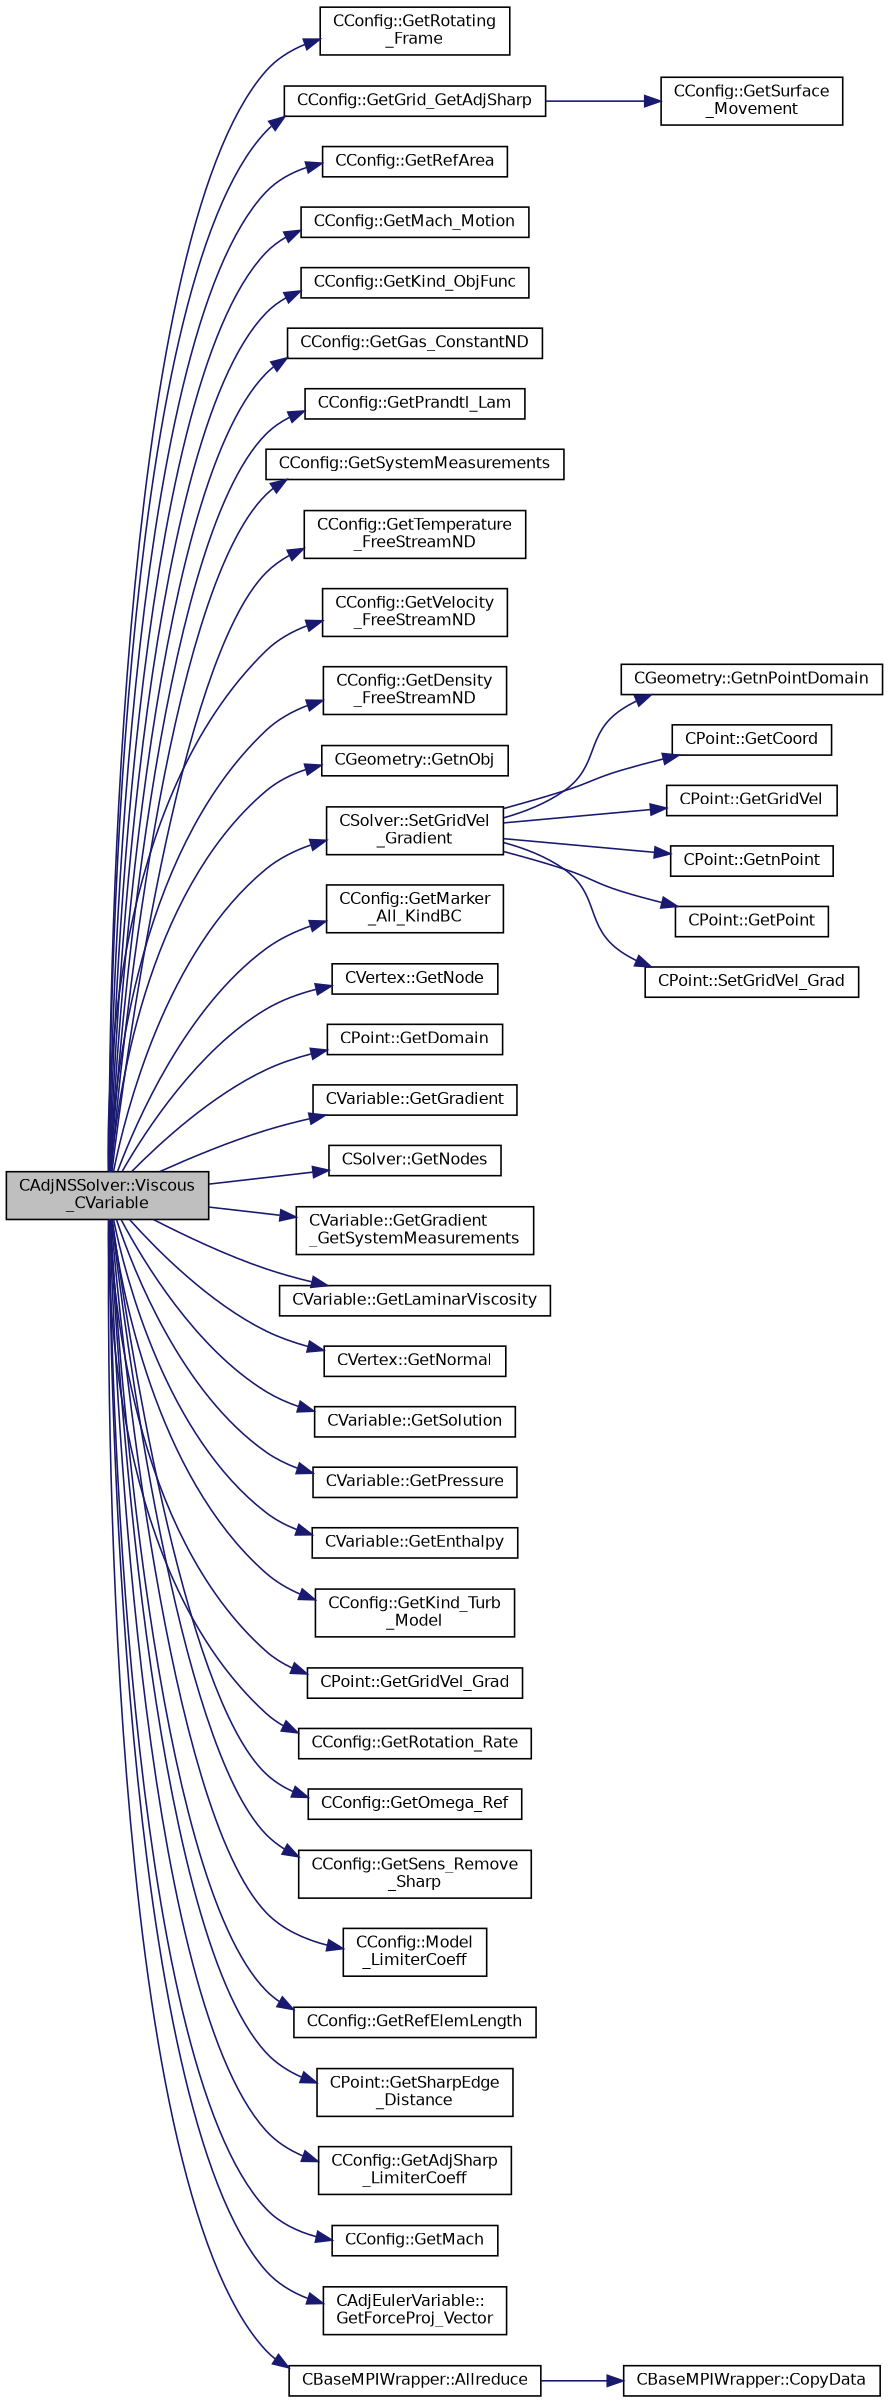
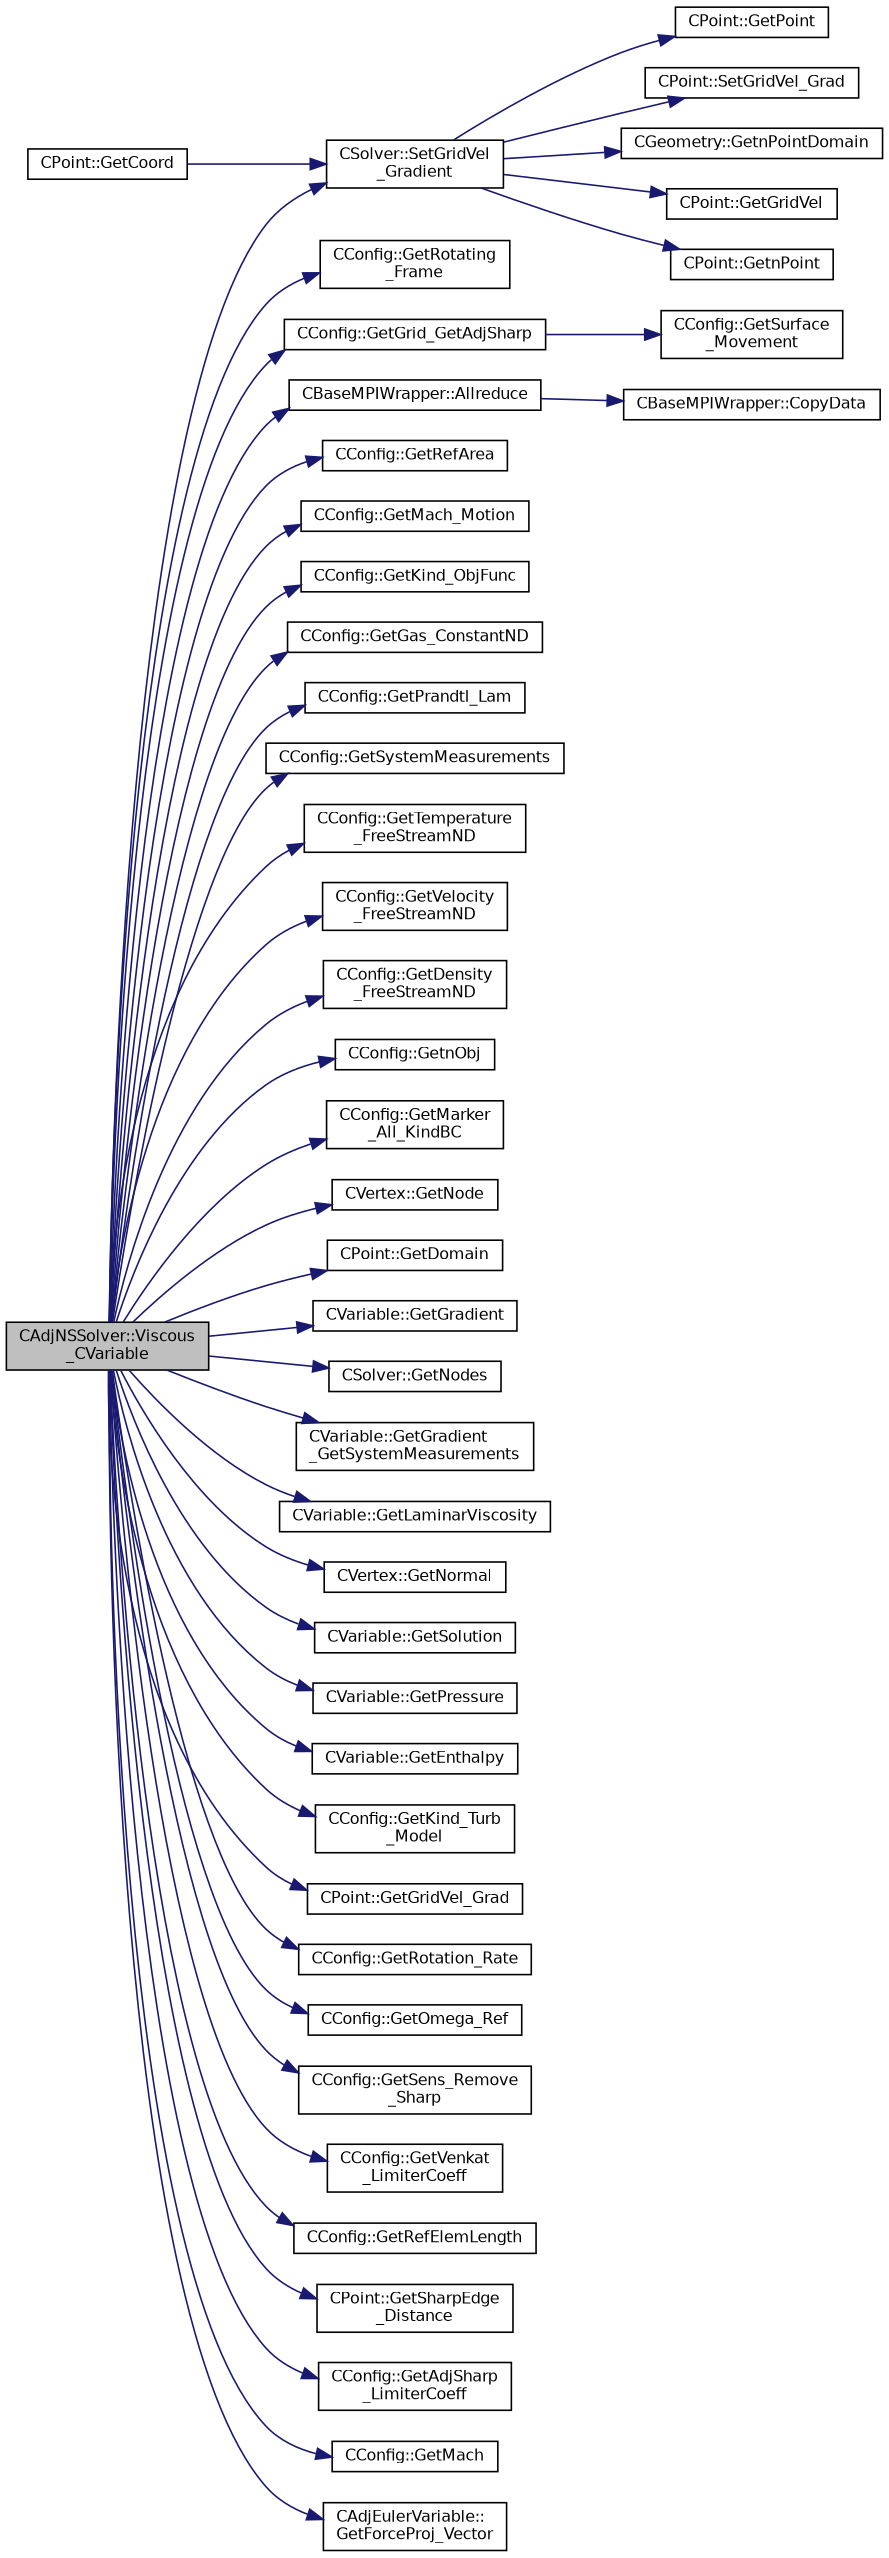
node "CGeometry::GetnObj": label "CGeometry::GetnObj" -> "CConfig::GetnObj"
edge "CSolver::SetGridVel _Gradient" -> "CPoint::GetCoord": reversed
node "CConfig::Model _LimiterCoeff": label "CConfig::Model _LimiterCoeff" -> "CConfig::GetVenkat _LimiterCoeff"
